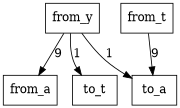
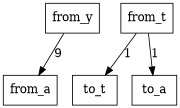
edge "from_y" -> "to_t": now "from_t" -> "to_t"
edge "from_t" -> "to_a": label "9" -> "1"
edge "from_y" -> "to_a": removed, label "1"
